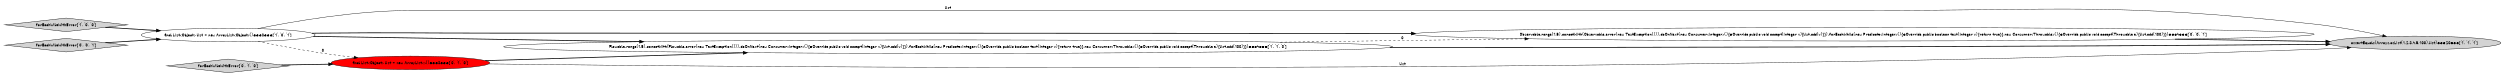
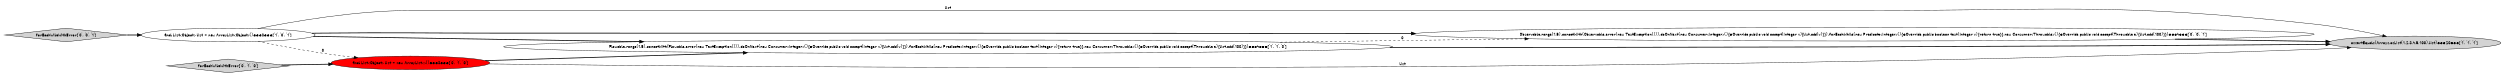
node "forEachWileWithError['1', '0', '0']": removed
